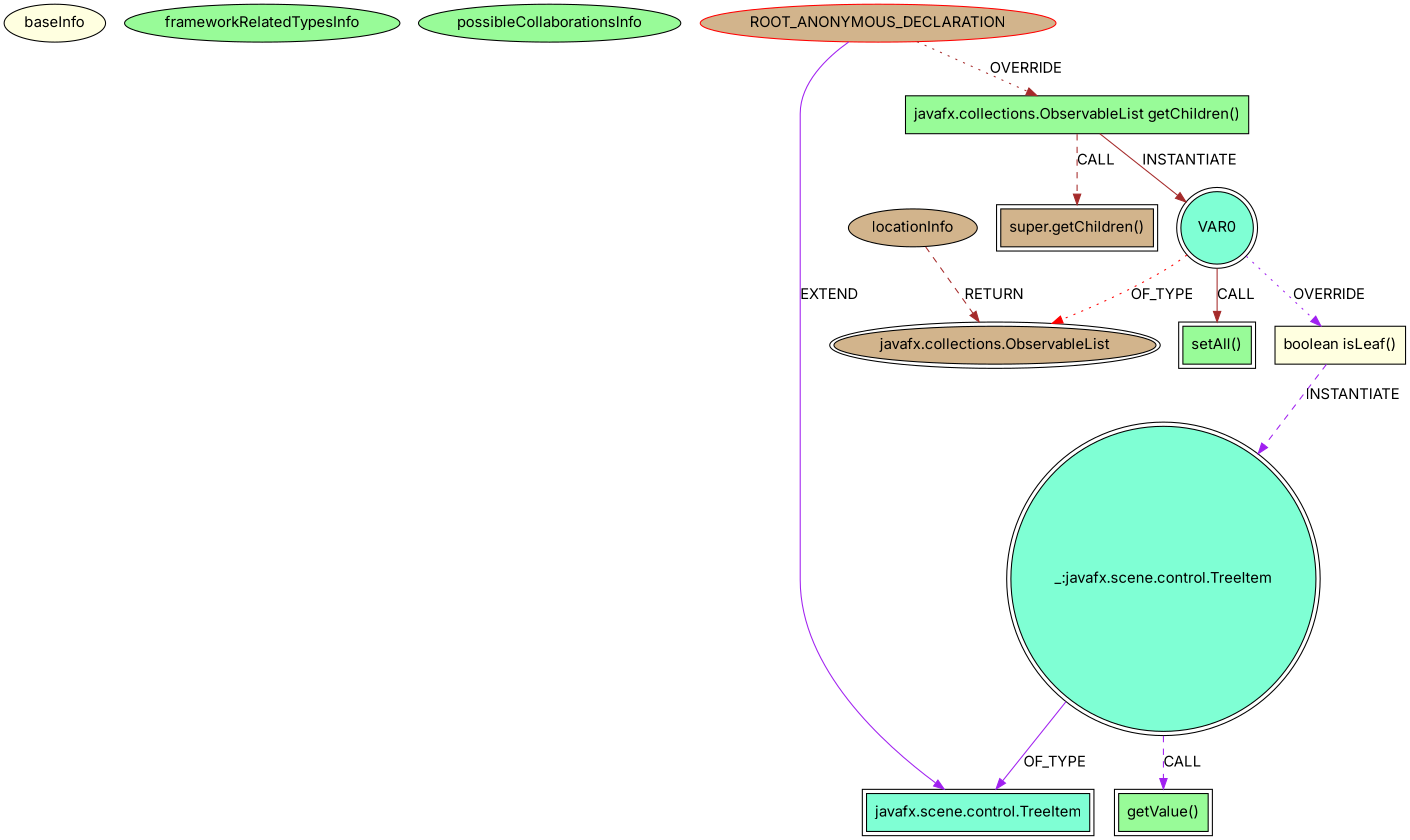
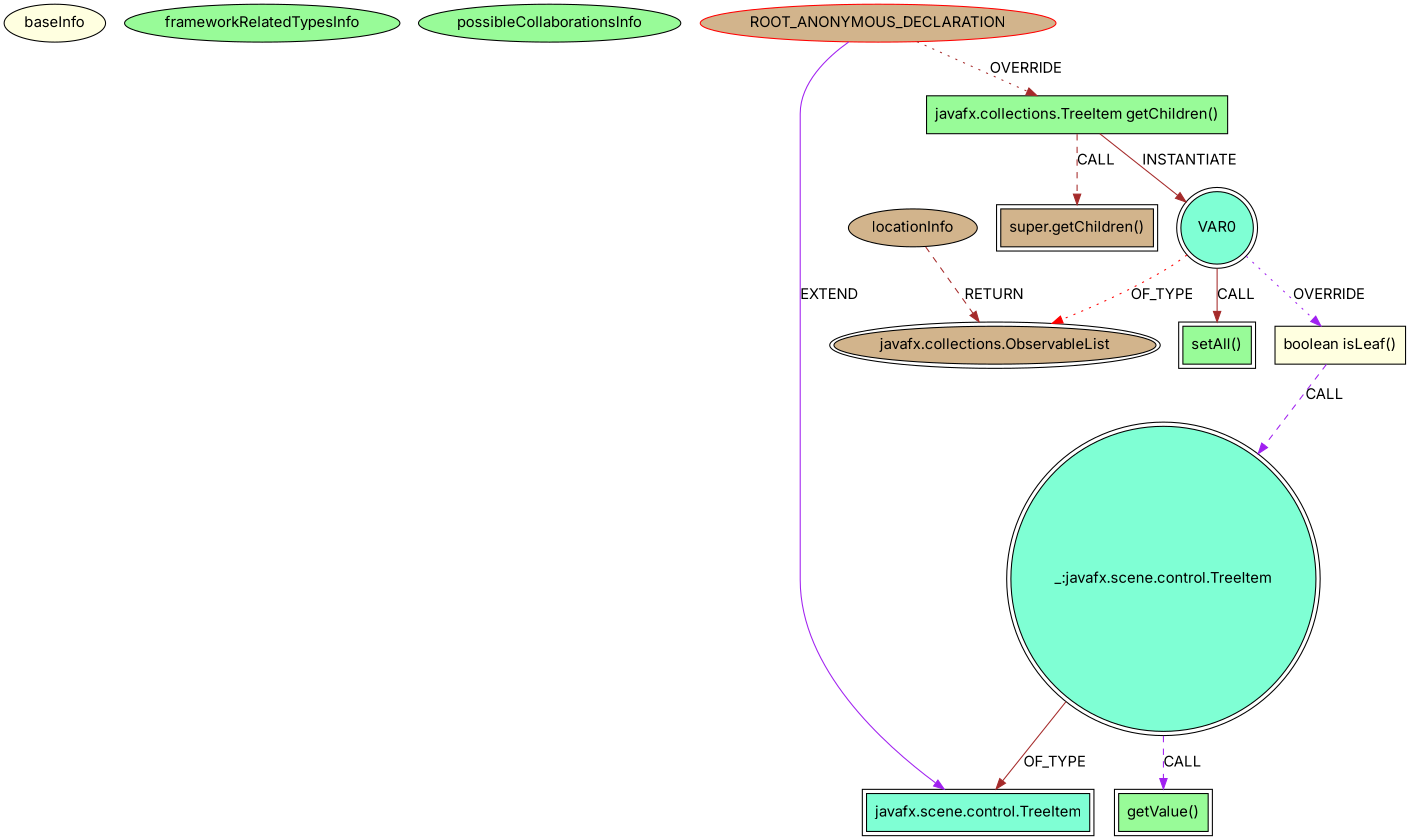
node "javafx.collections.ObservableList getChildren()": label "javafx.collections.ObservableList getChildren()" -> "javafx.collections.TreeItem getChildren()"
edge "boolean isLeaf()" -> "_:javafx.scene.control.TreeItem": label "INSTANTIATE" -> "CALL"
edge "_:javafx.scene.control.TreeItem" -> "javafx.scene.control.TreeItem": color purple -> brown
